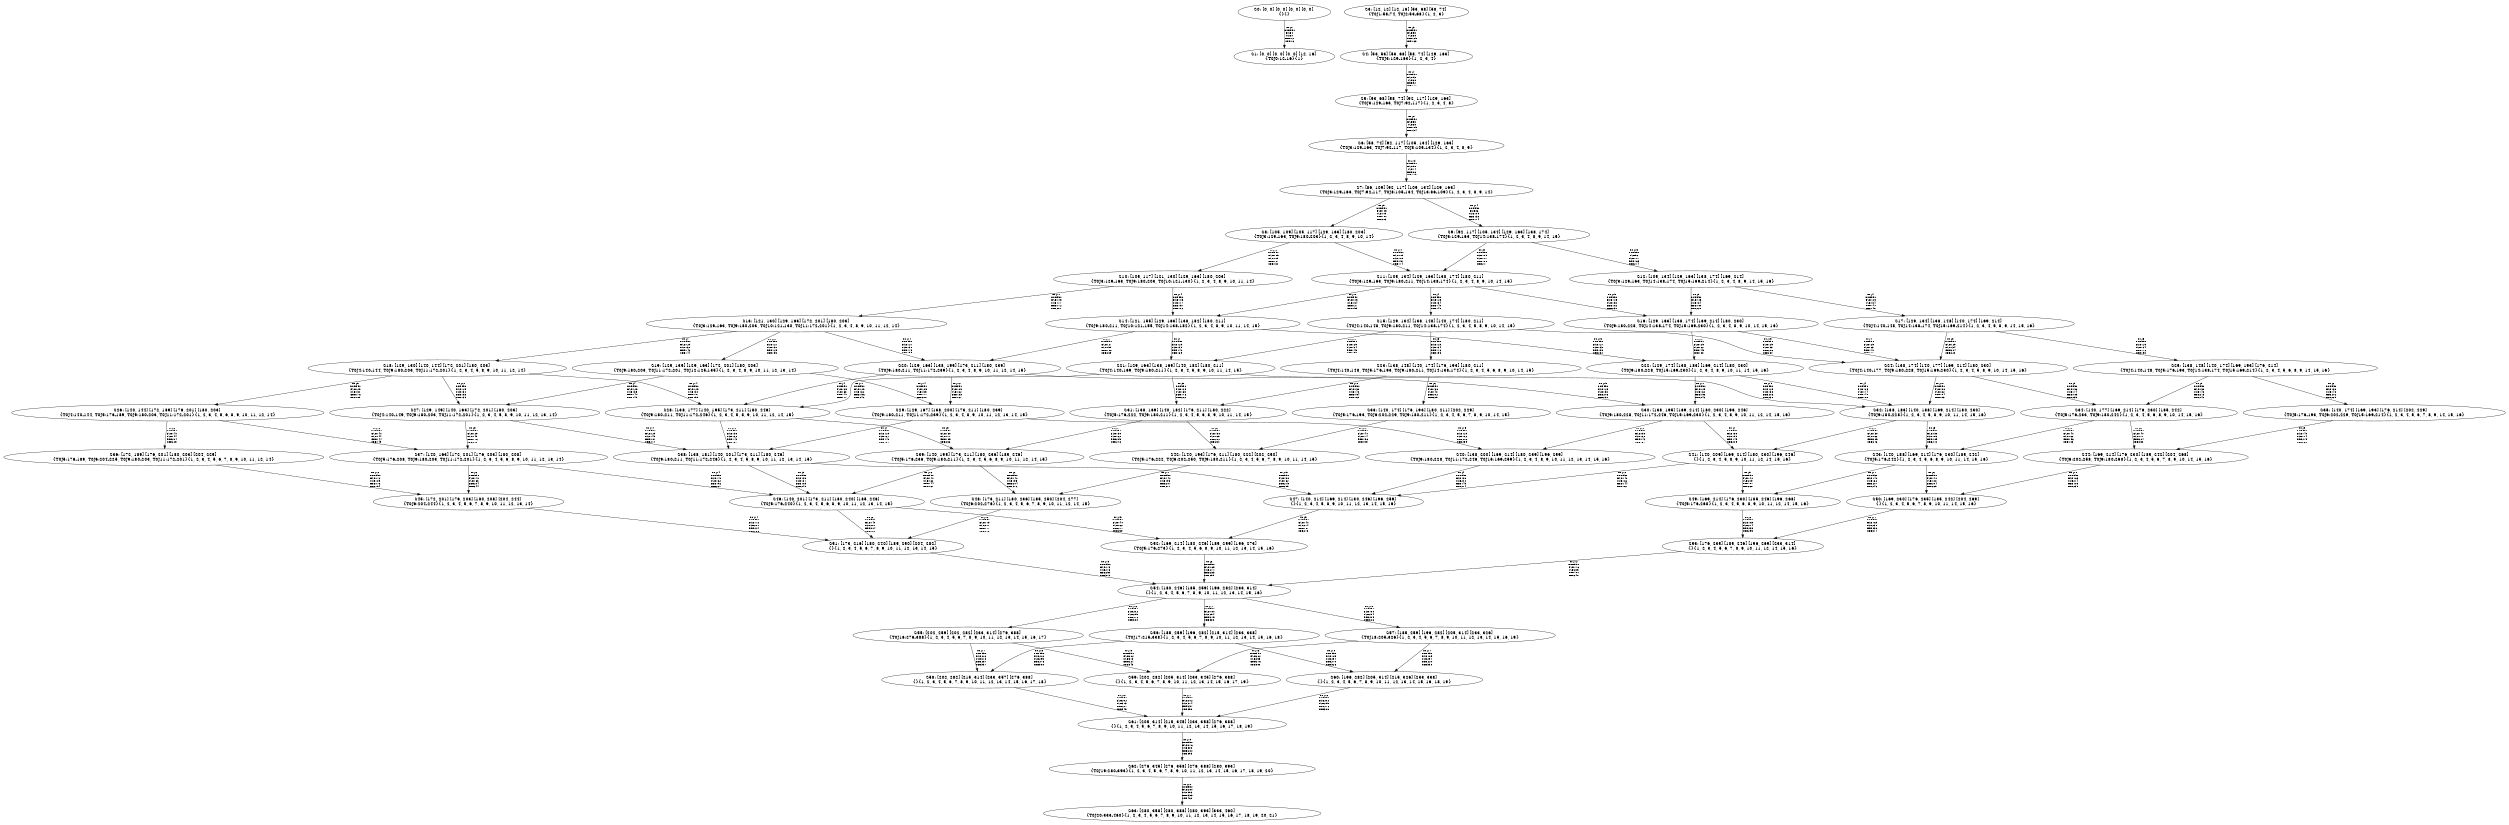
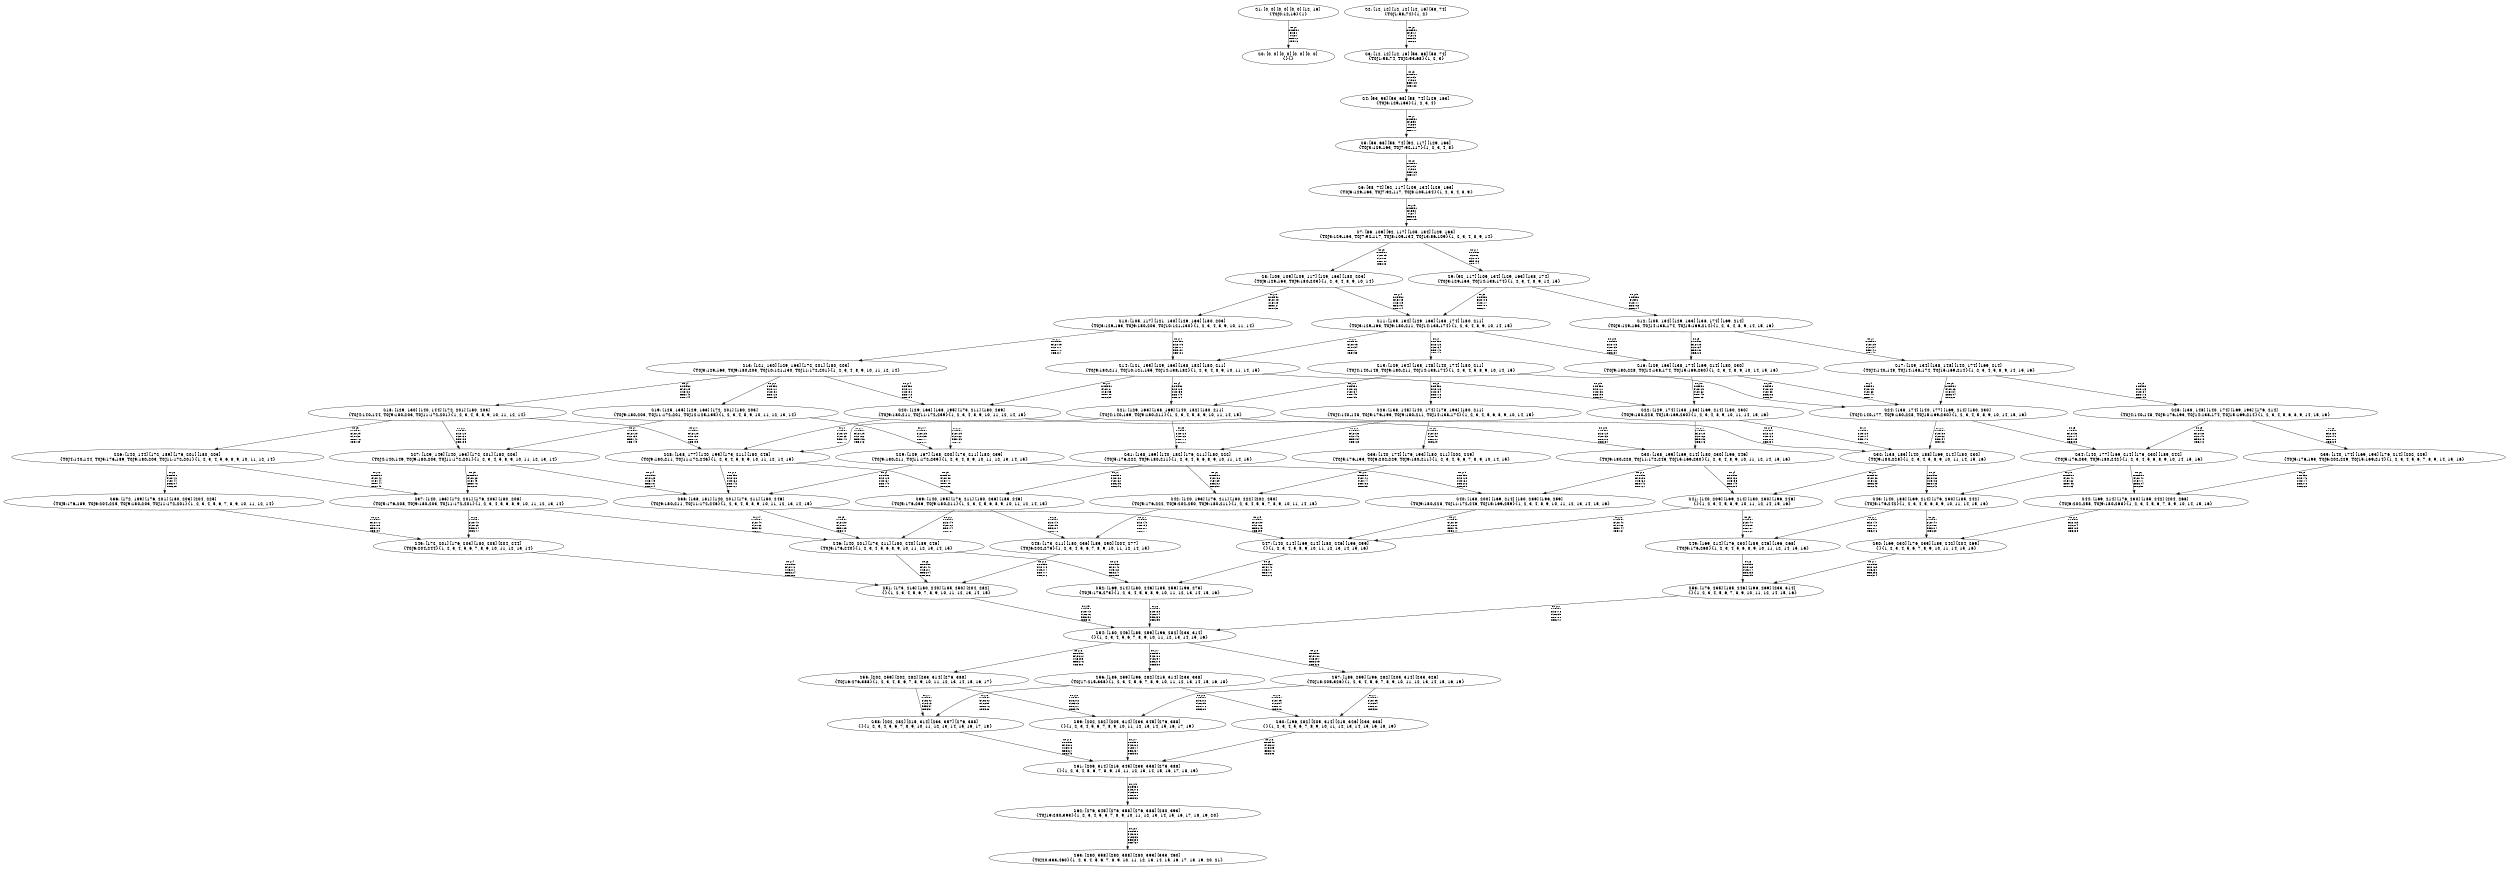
node "S2: [12, 12] [12, 12] [12, 16] [58, 74] {T0J1:58-74}{1, 2}": added
edge "S0: [0, 0] [0, 0] [0, 0] [0, 0] {}{}" -> "S1: [0, 0] [0, 0] [0, 0] [12, 16] {T0J0:12-16}{1}": reversed
